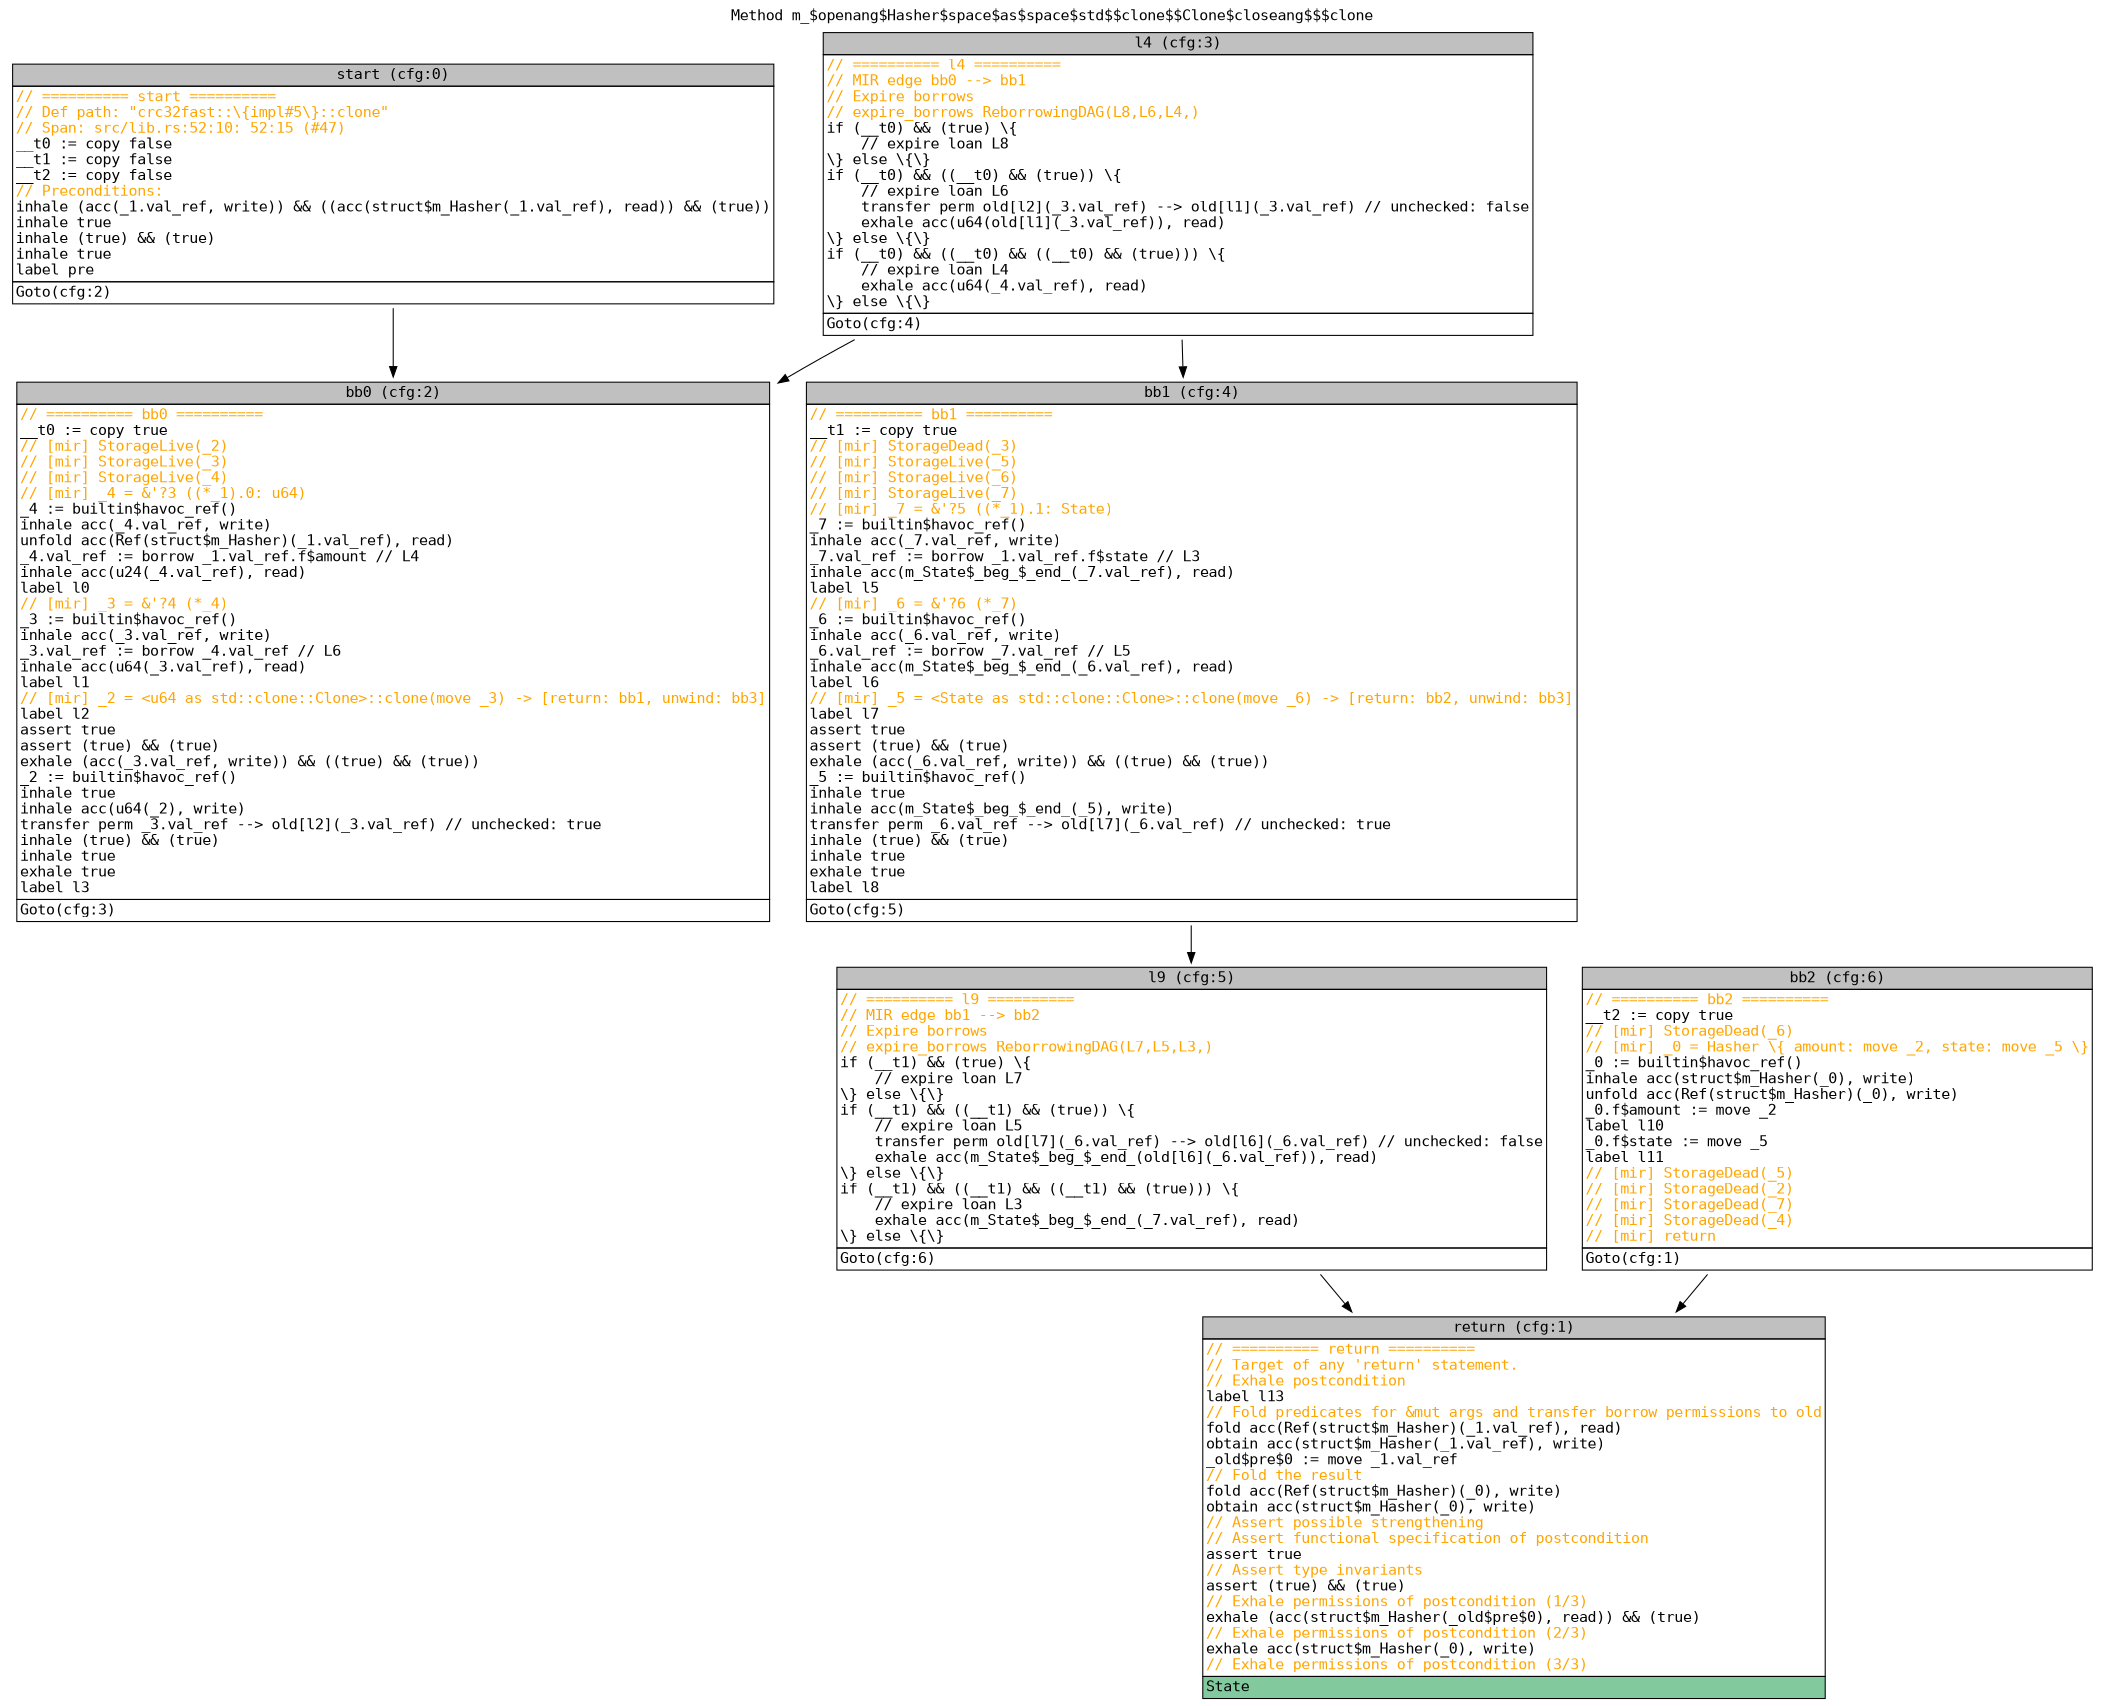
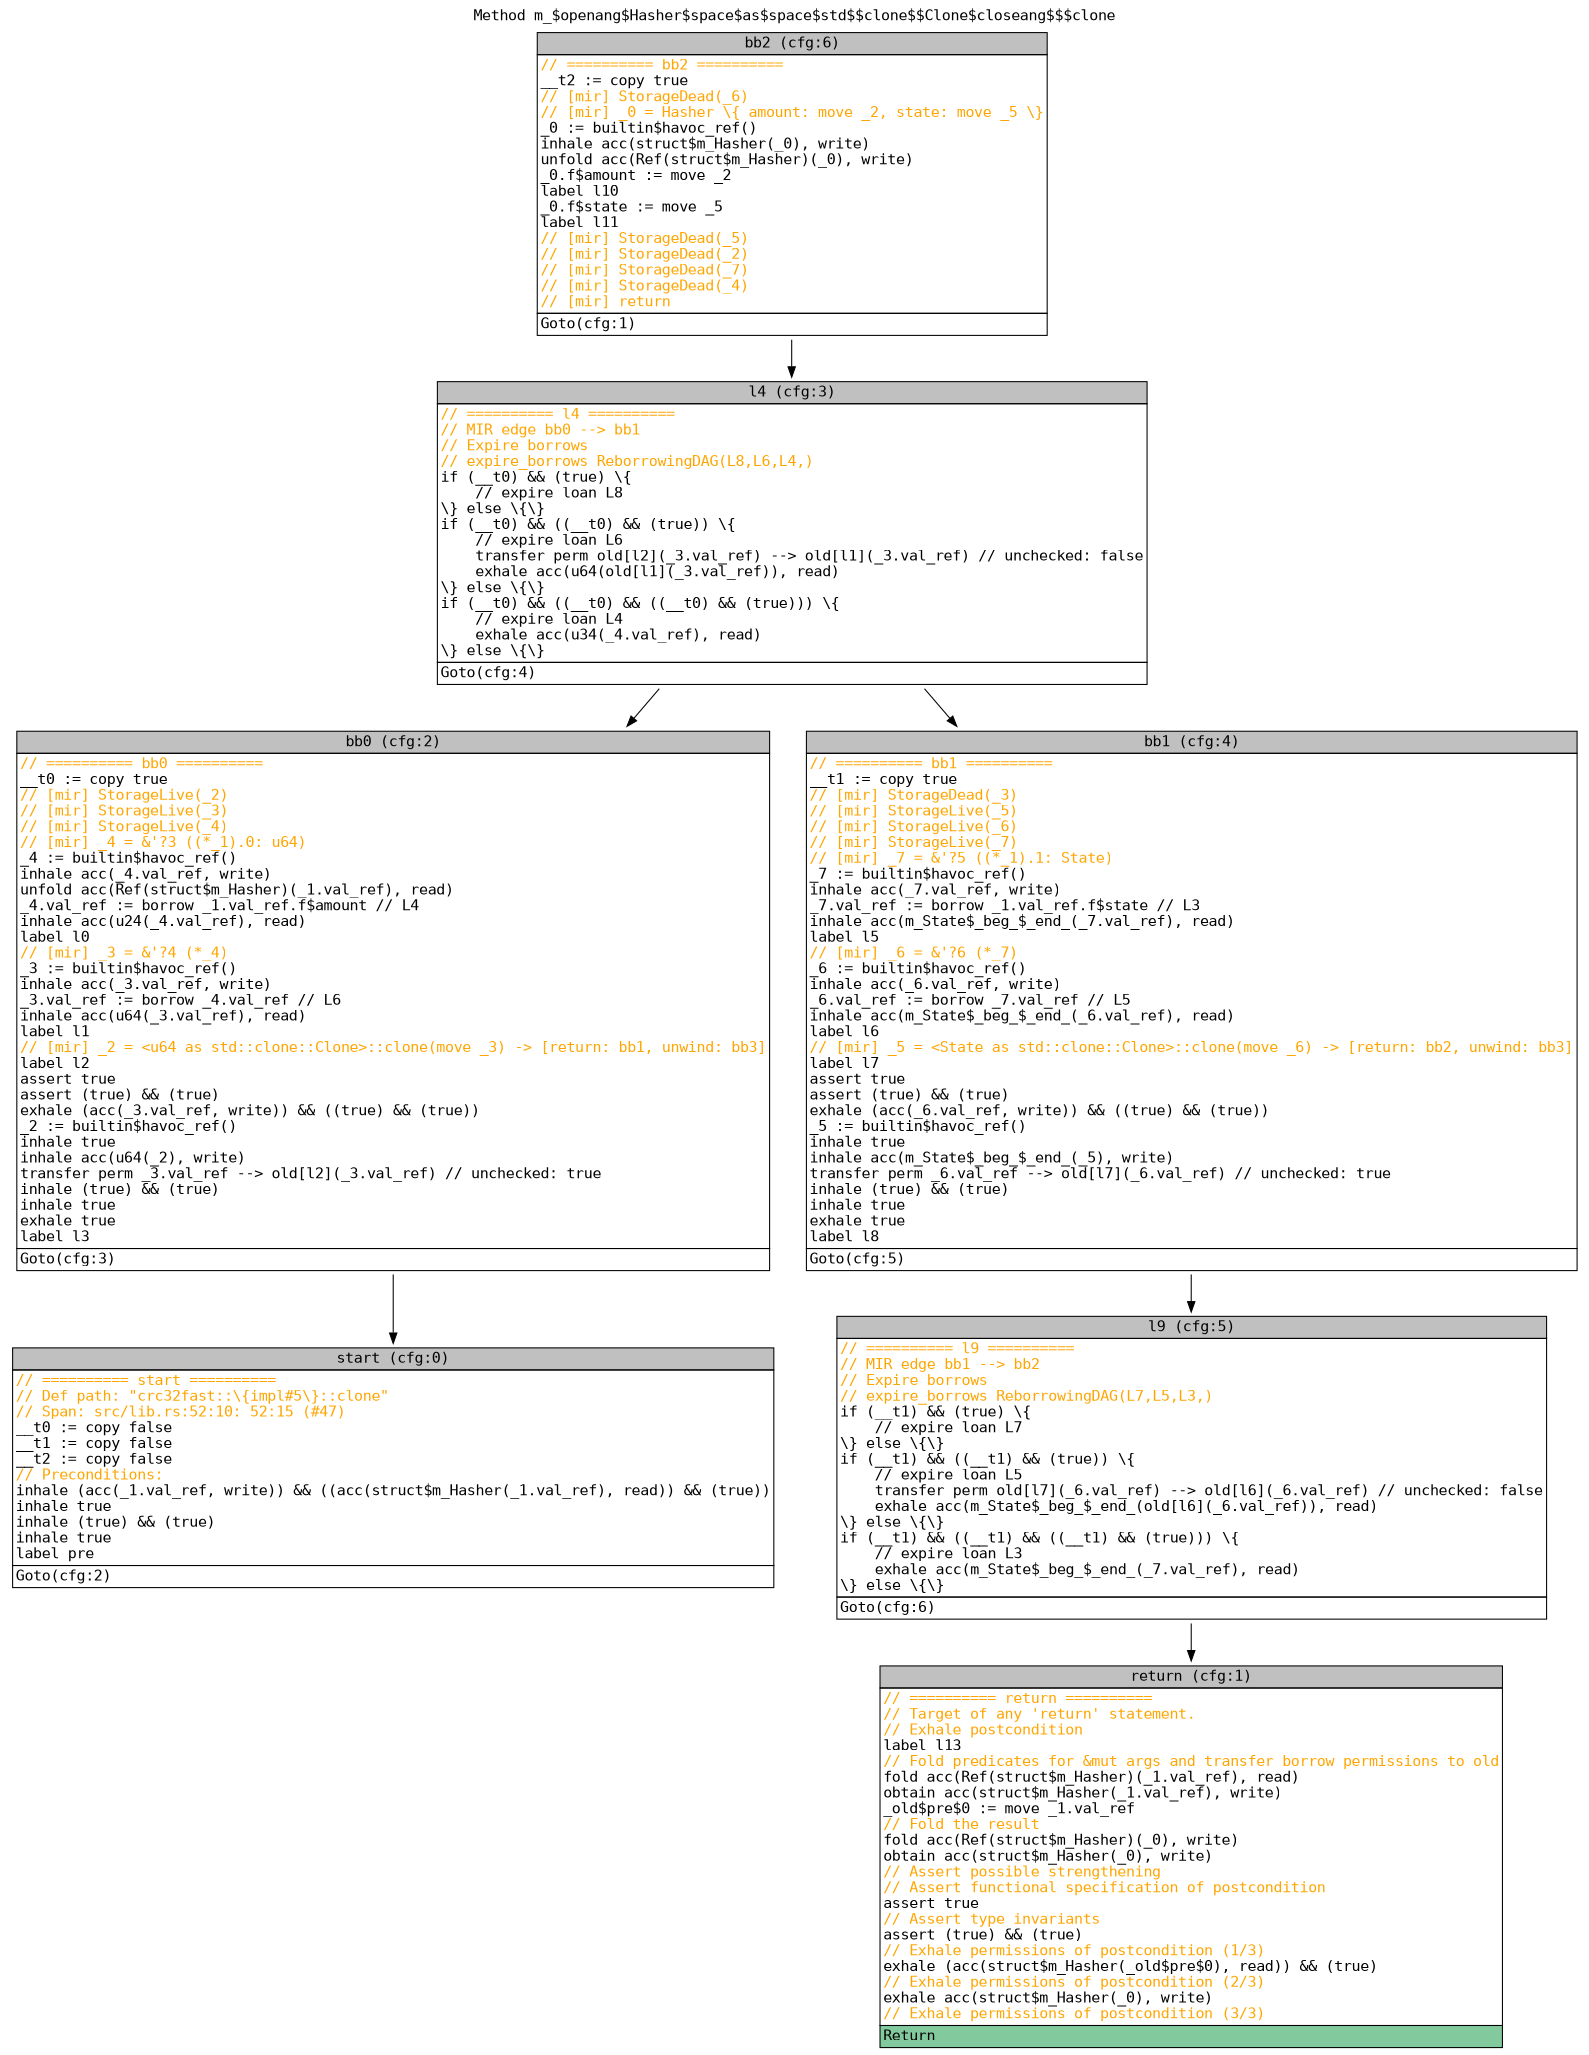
node "l4 (cfg:3)": text "exhale acc(u64(_4.val_ref), read)" -> "exhale acc(u34(_4.val_ref), read)"
edge "start (cfg:0)" -> "bb0 (cfg:2)": reversed
edge "bb2 (cfg:6)" -> "return (cfg:1)": now "bb2 (cfg:6)" -> "l4 (cfg:3)"
node "return (cfg:1)": text "State" -> "Return"
